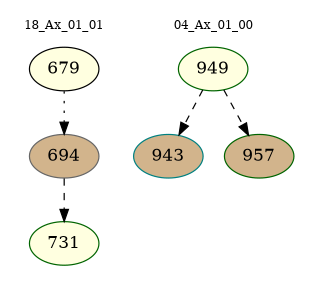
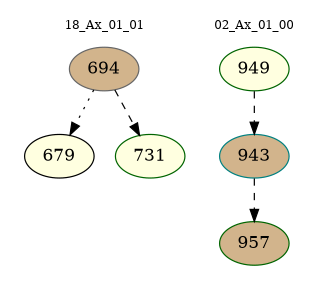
cluster "04_Ax_01_00": label "04_Ax_01_00" -> "02_Ax_01_00"
edge "679" -> "694": reversed
edge "949" -> "957": now "943" -> "957"
